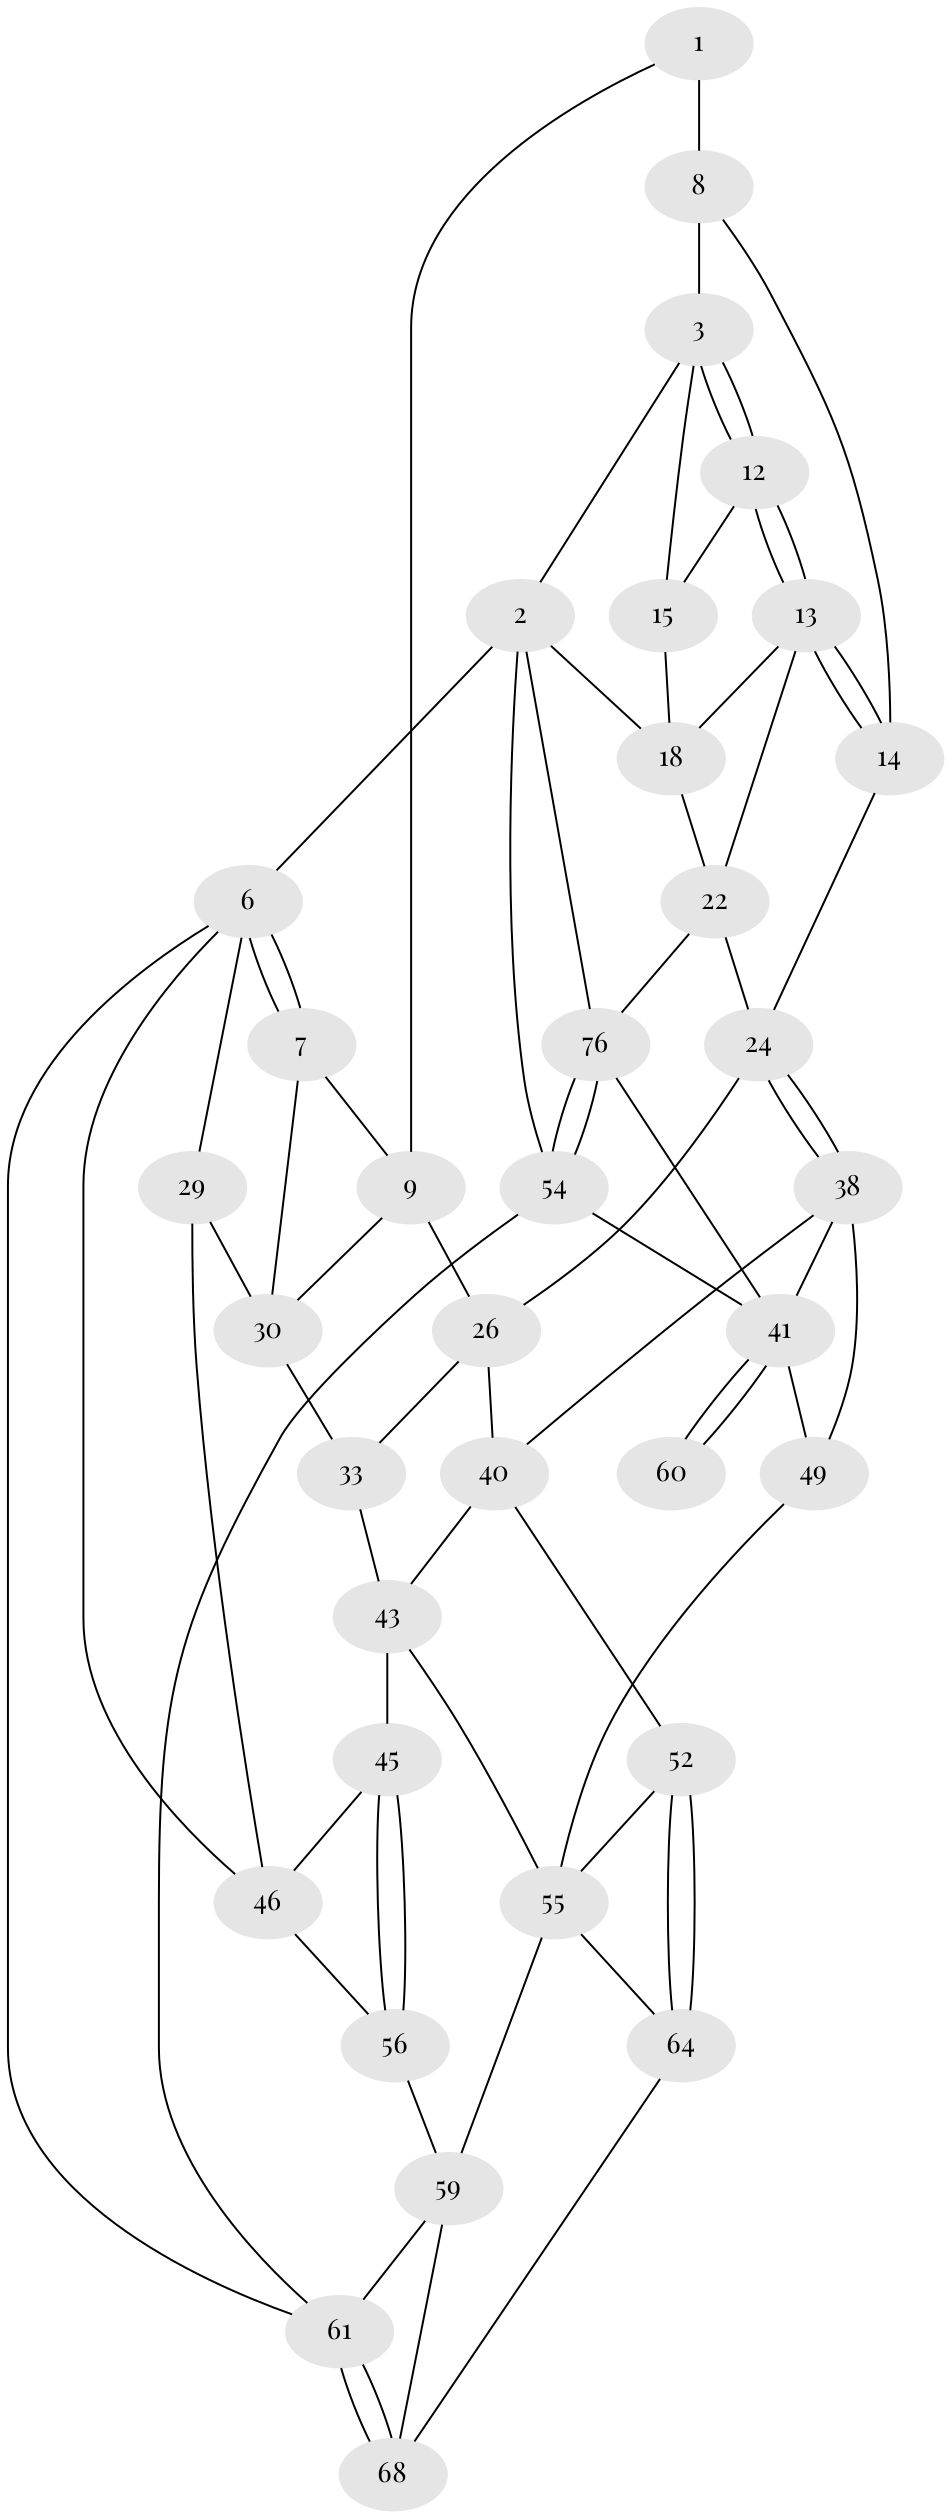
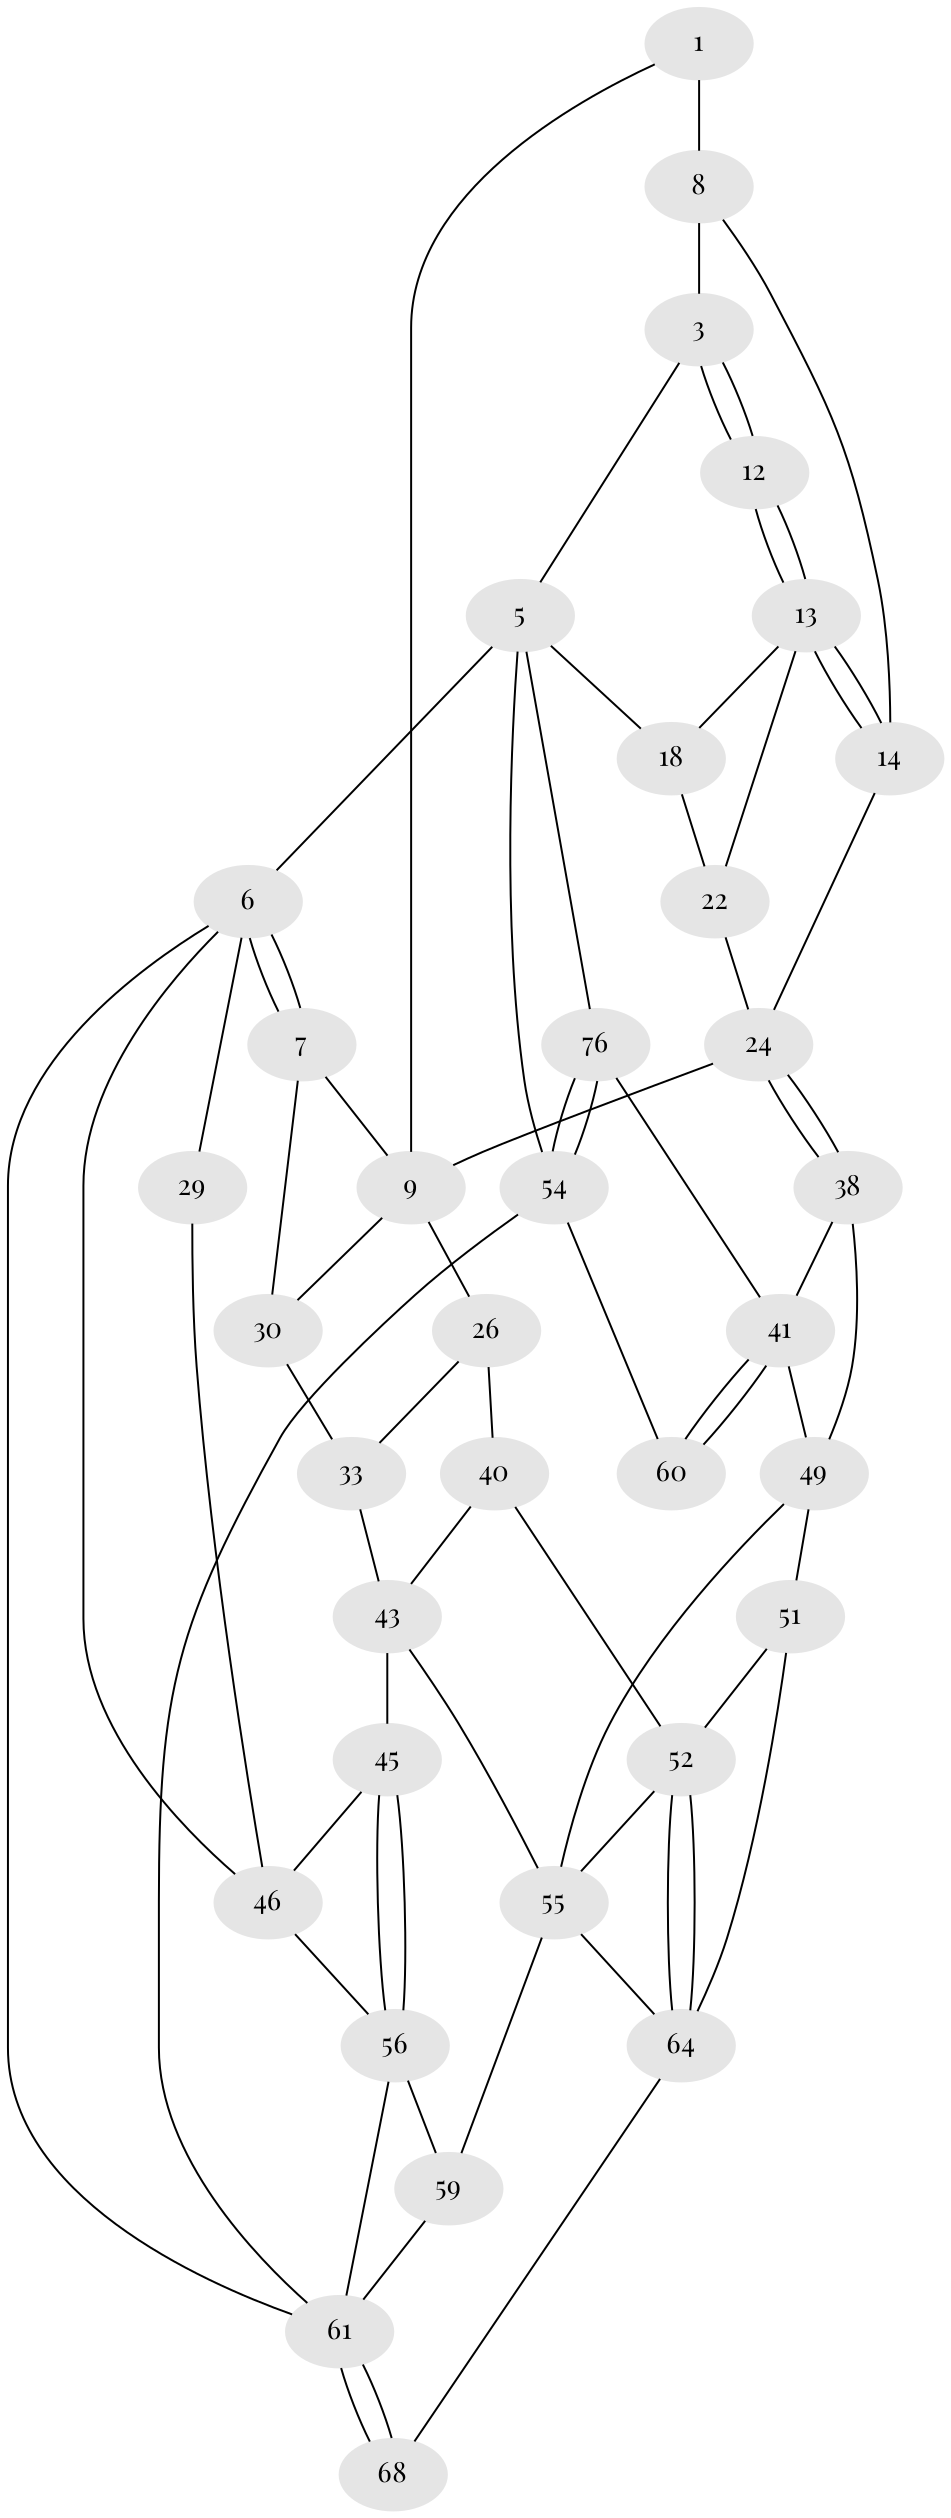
node "2": label "2" -> "5"
node "15": removed
edge "22" -- "76": removed
edge "24" -- "26": now "24" -- "9"
edge "29" -- "30": removed
edge "54" -- "41": now "54" -- "60"
edge "38" -- "40": removed
node "51": added
edge "56" -- "61": added
edge "59" -- "68": removed
